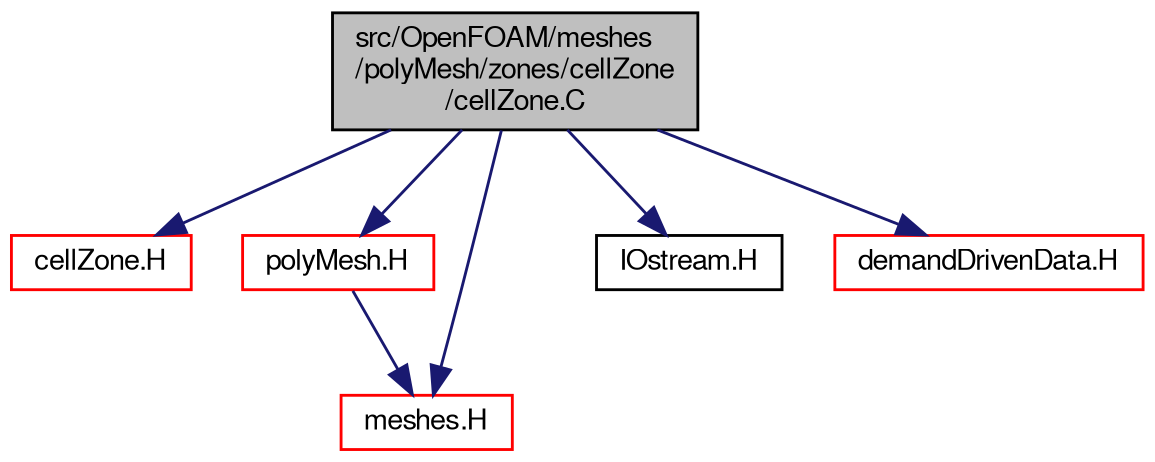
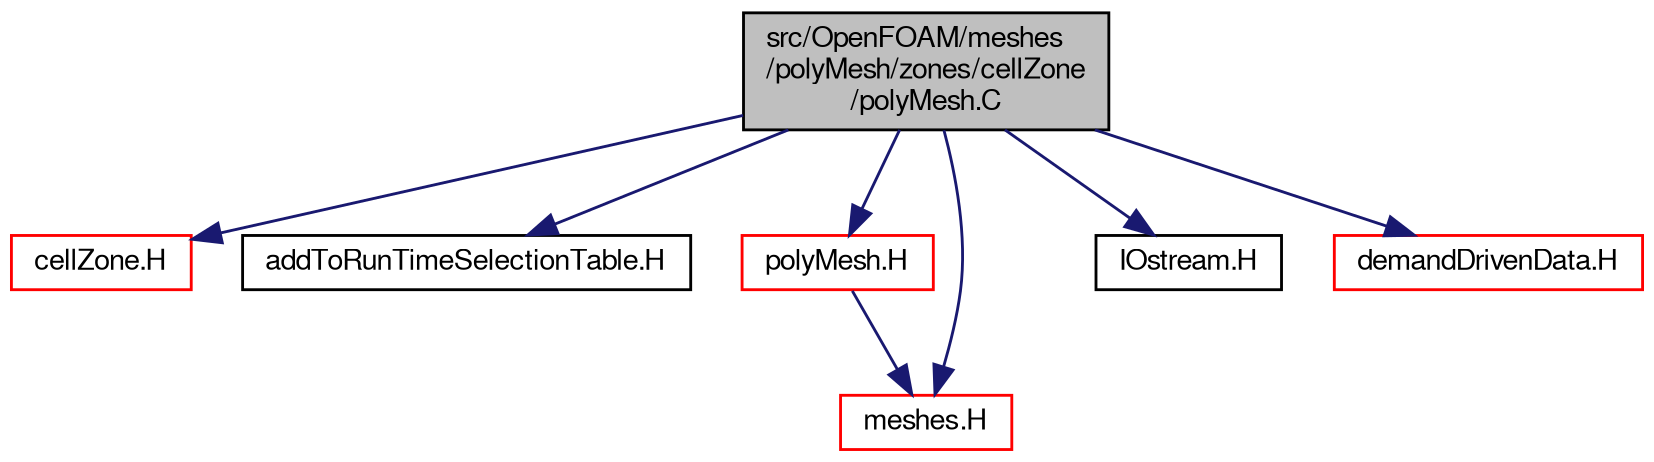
node "src/OpenFOAM/meshes /polyMesh/zones/cellZone /cellZone.C": label "src/OpenFOAM/meshes /polyMesh/zones/cellZone /cellZone.C" -> "src/OpenFOAM/meshes /polyMesh/zones/cellZone /polyMesh.C"
node "addToRunTimeSelectionTable.H": added
